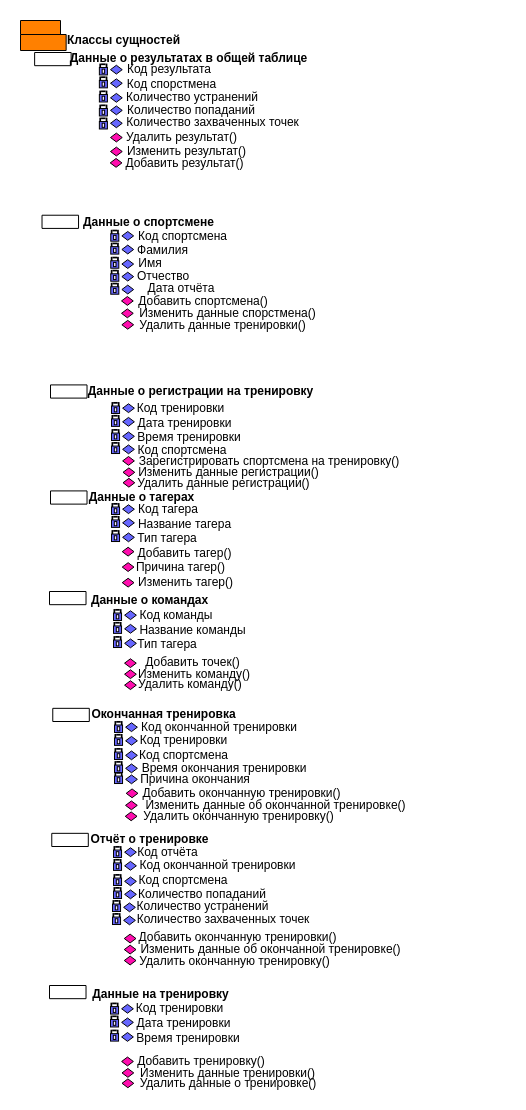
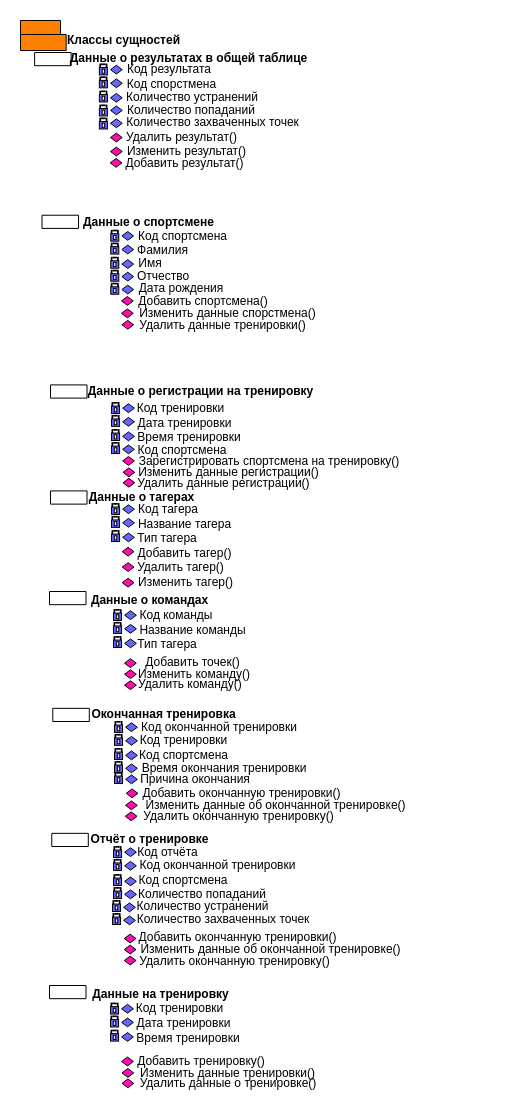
node "Дата отчёта": label "Дата отчёта" -> "Дата рождения"
node "Причина тагер()": label "Причина тагер()" -> "Удалить тагер()"
